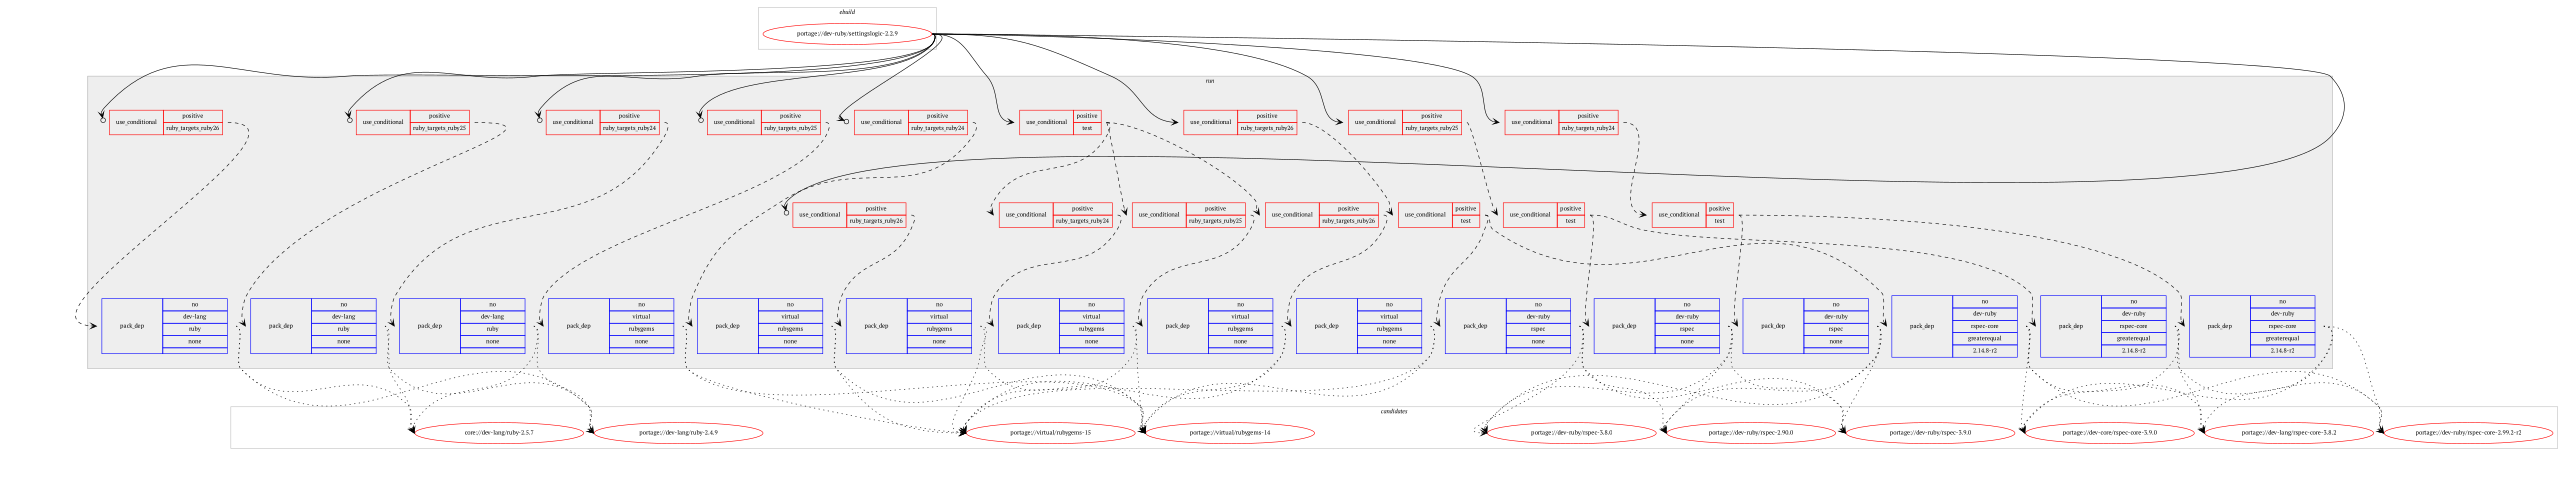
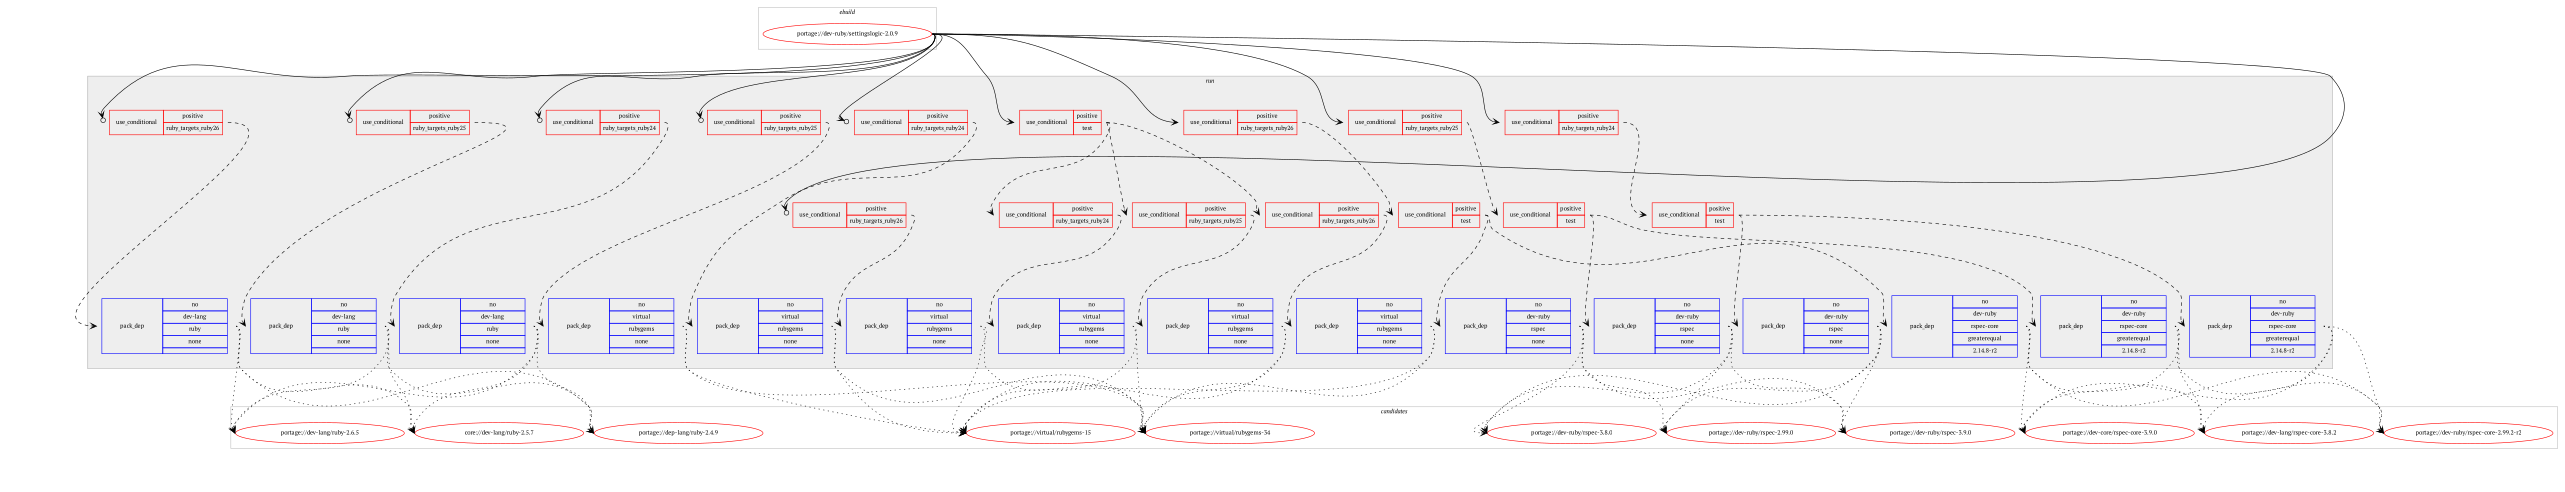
node "portage://dev-ruby/settingslogic-2.2.9": label "portage://dev-ruby/settingslogic-2.2.9" -> "portage://dev-ruby/settingslogic-2.0.9"
node "portage://dev-lang/ruby-2.6.5": added
node "portage://dev-lang/ruby-2.4.9": label "portage://dev-lang/ruby-2.4.9" -> "portage://dep-lang/ruby-2.4.9"
node "portage://virtual/rubygems-14": label "portage://virtual/rubygems-14" -> "portage://virtual/rubygems-34"
node "portage://dev-ruby/rspec-2.90.0": label "portage://dev-ruby/rspec-2.90.0" -> "portage://dev-ruby/rspec-2.99.0"
